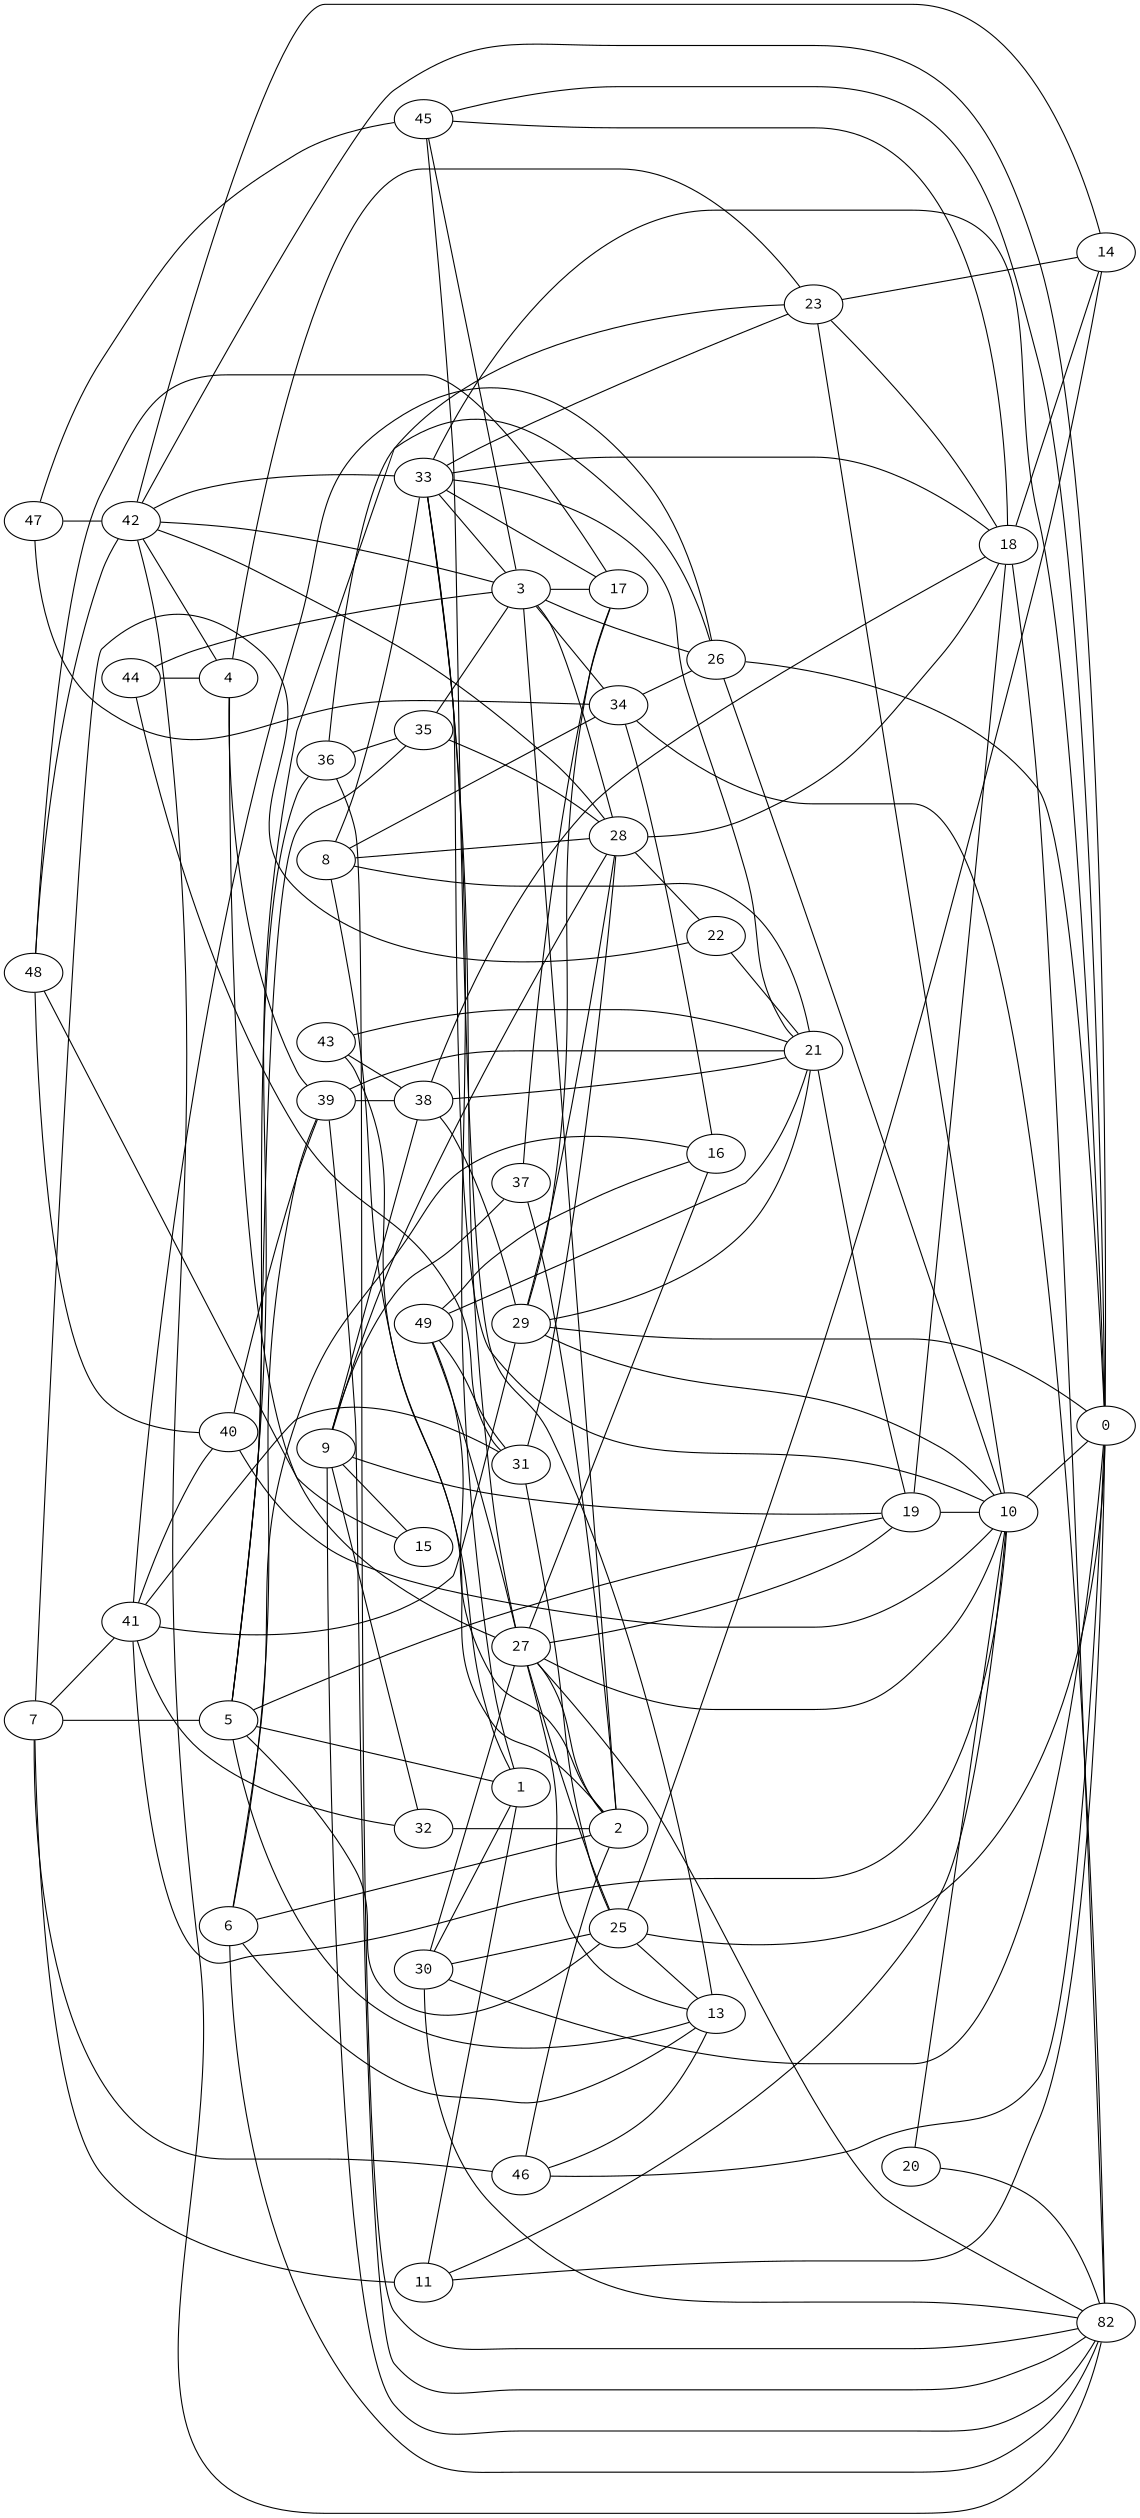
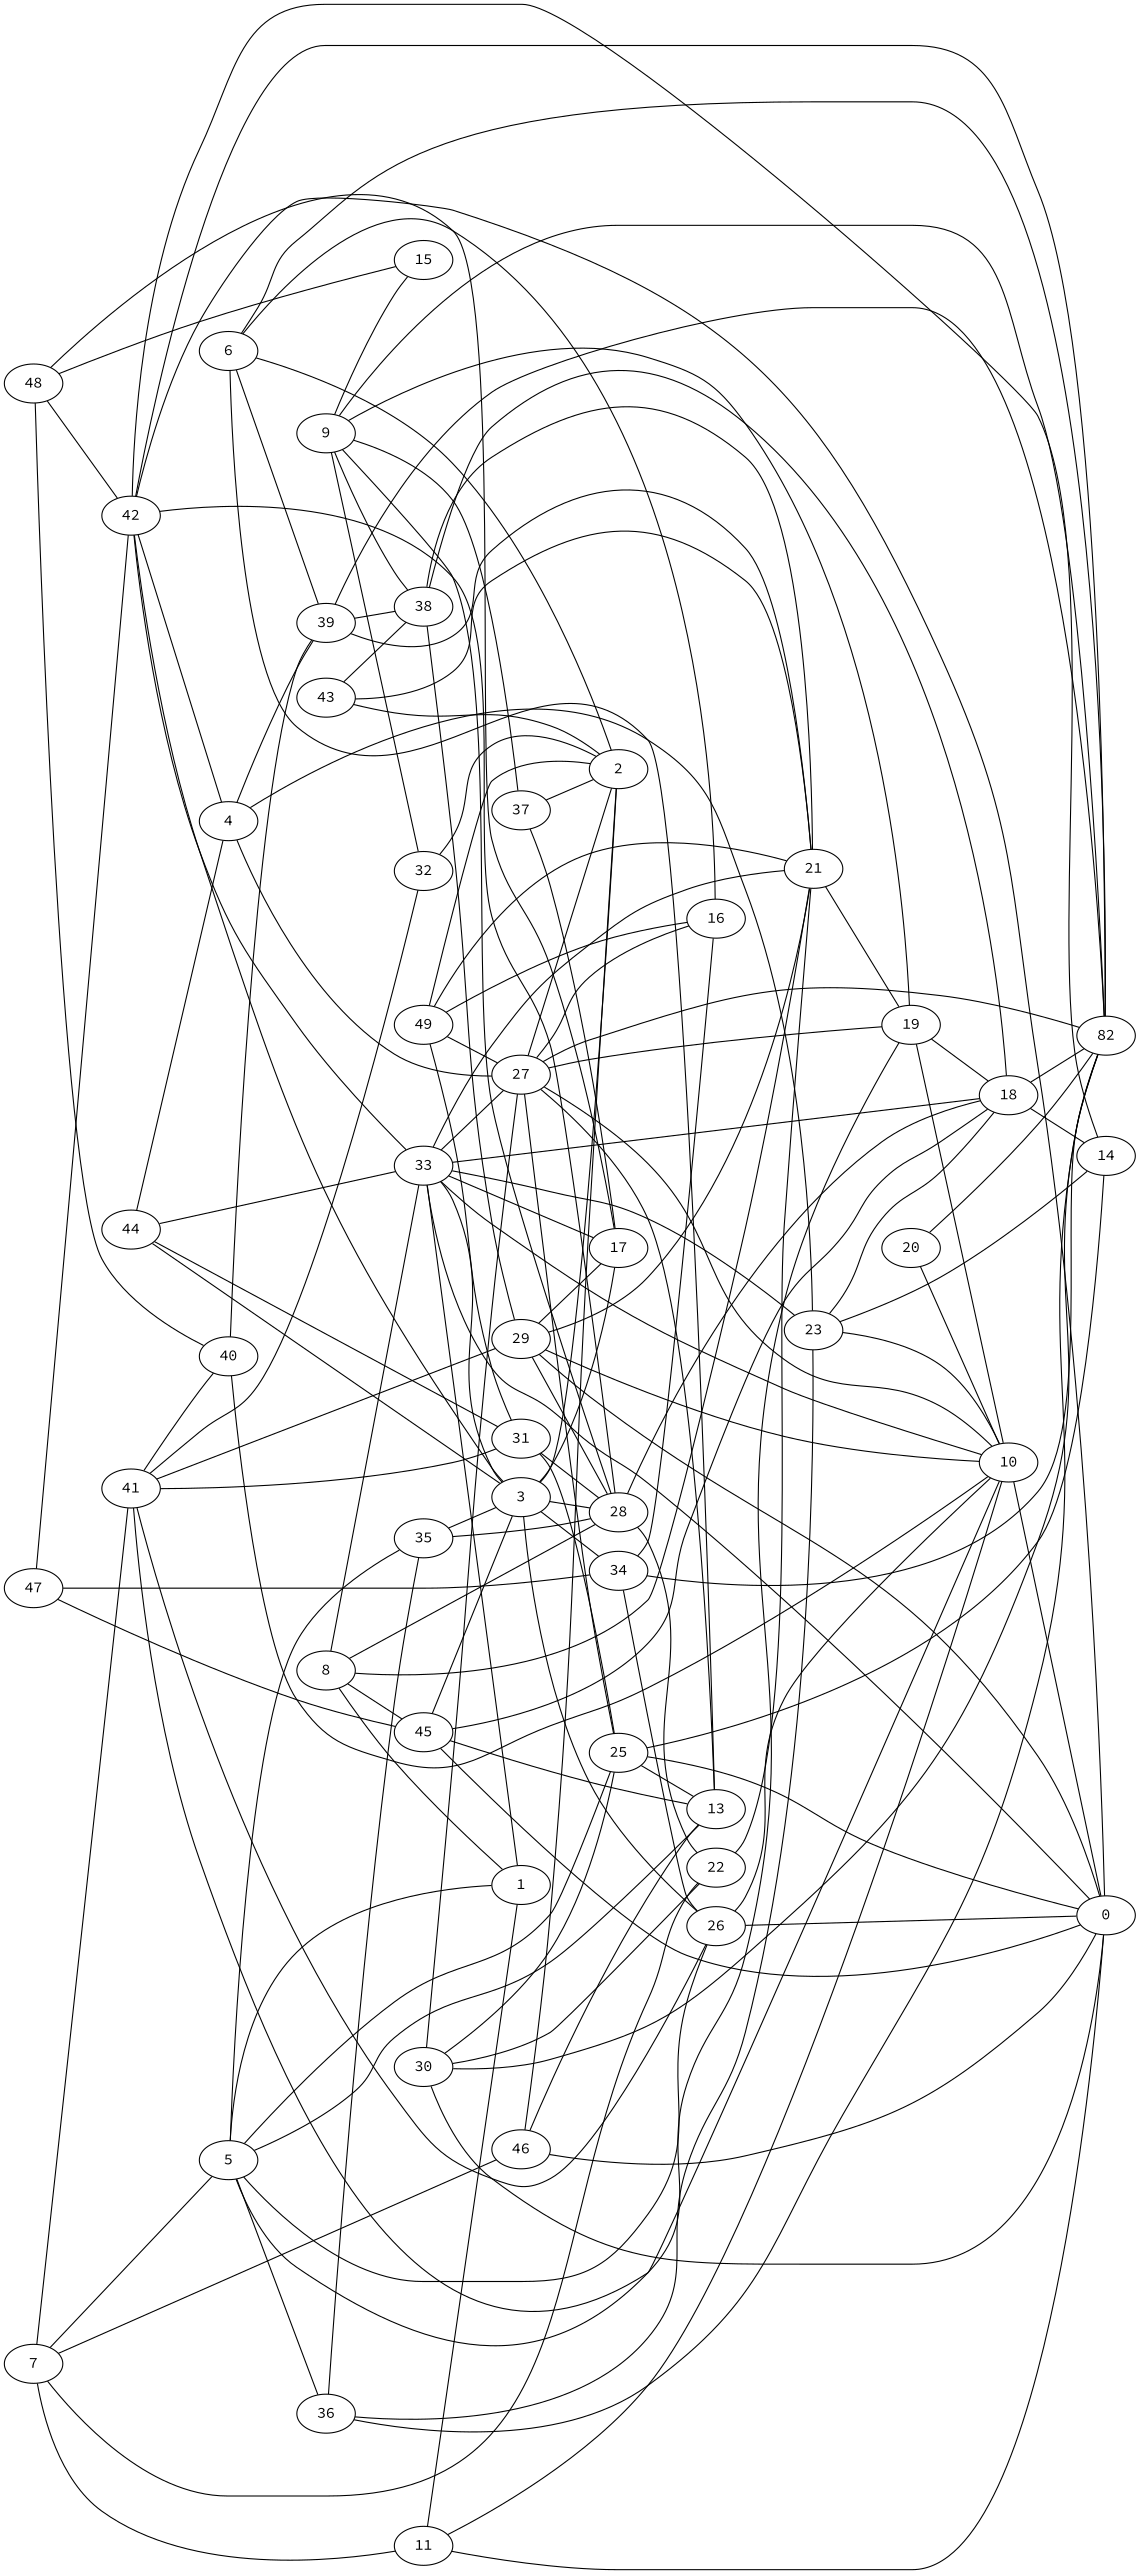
edge "34" -- "8": now "45" -- "8"
edge "33" -- "44": added
edge "1" -- "30": now "22" -- "30"
